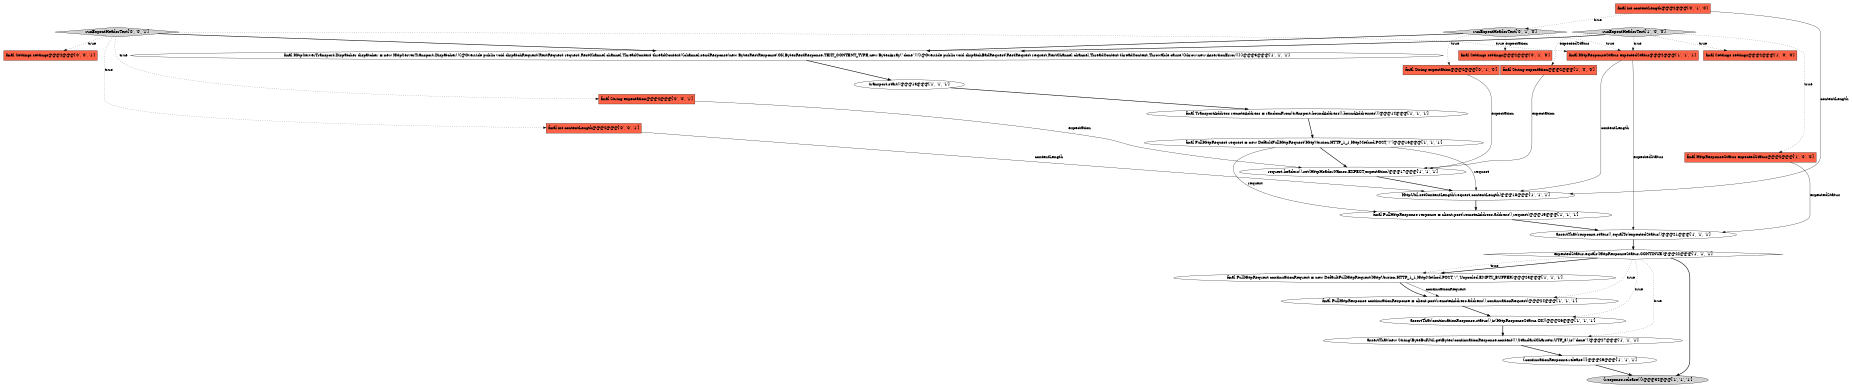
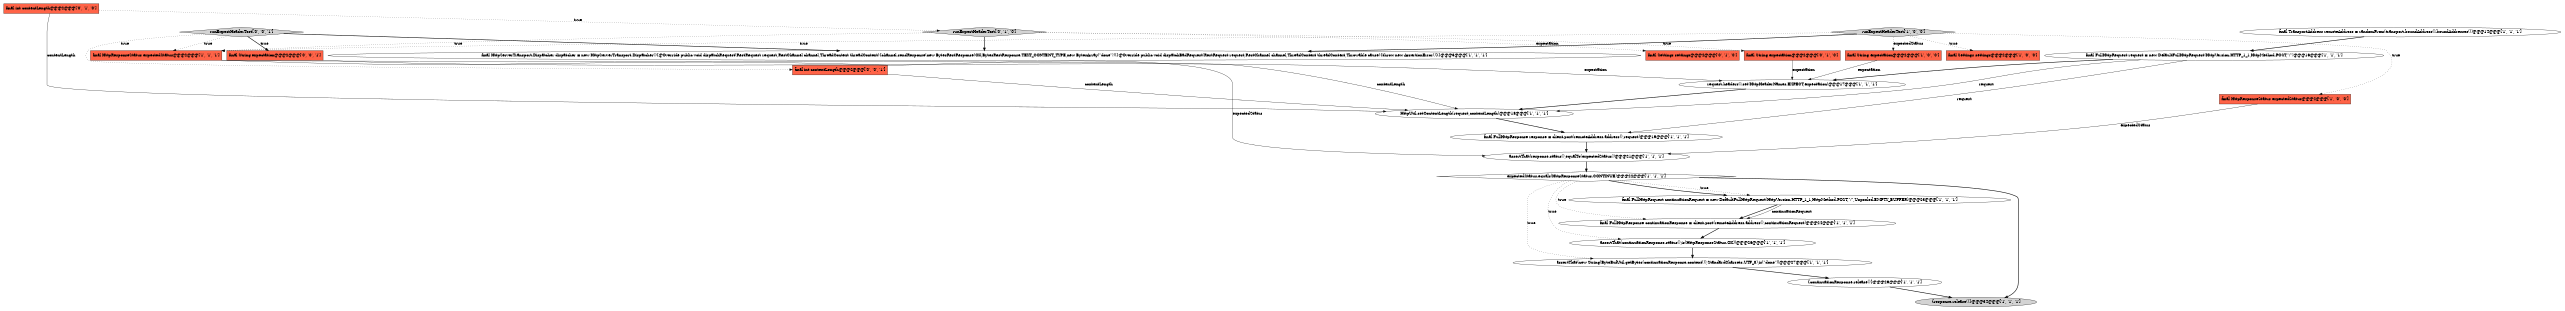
node "final Settings settings@@@2@@@['0', '0', '1']": removed
node "transport.start()@@@13@@@['1', '1', '1']": removed
edge "runExpectHeaderTest['0', '0', '1']" -> "final String expectation@@@2@@@['0', '0', '1']": style dotted -> bold
